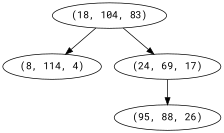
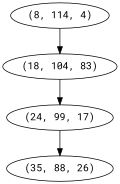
edge "(18, 104, 83)" -> "(8, 114, 4)": reversed
node "(24, 69, 17)": label "(24, 69, 17)" -> "(24, 99, 17)"
node "(95, 88, 26)": label "(95, 88, 26)" -> "(35, 88, 26)"
